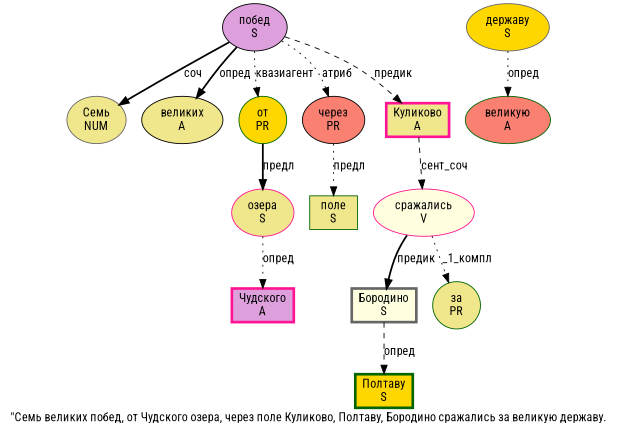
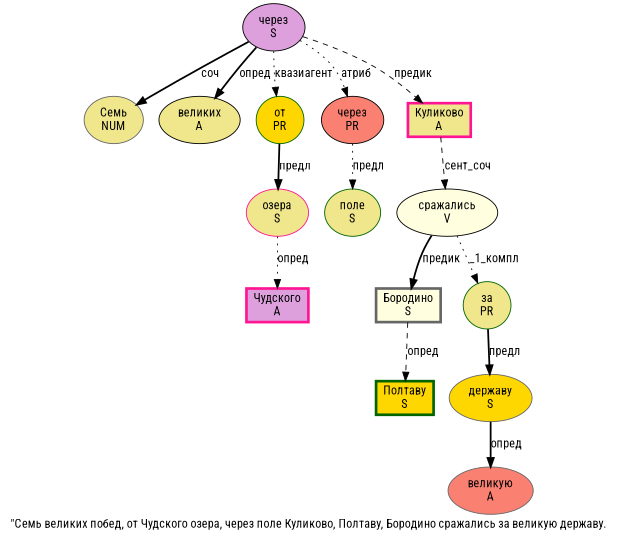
node "побед S": label "побед S" -> "через S"
edge "державу S" -> "великую A": style dotted -> bold
node "великую A": color darkgreen -> gray40
node "поле S": shape box -> ellipse
node "сражались V": color deeppink -> black
edge "за PR" -> "державу S": added, label "предл"
